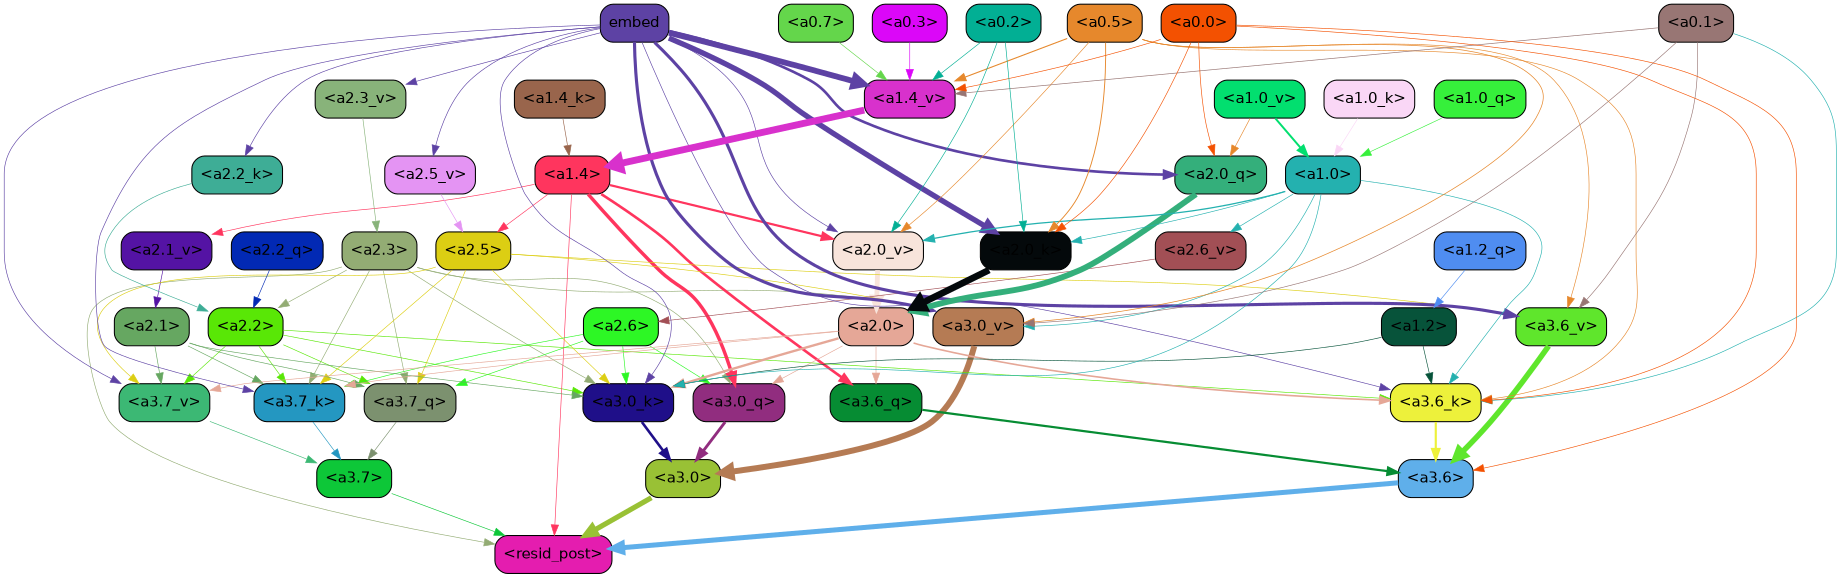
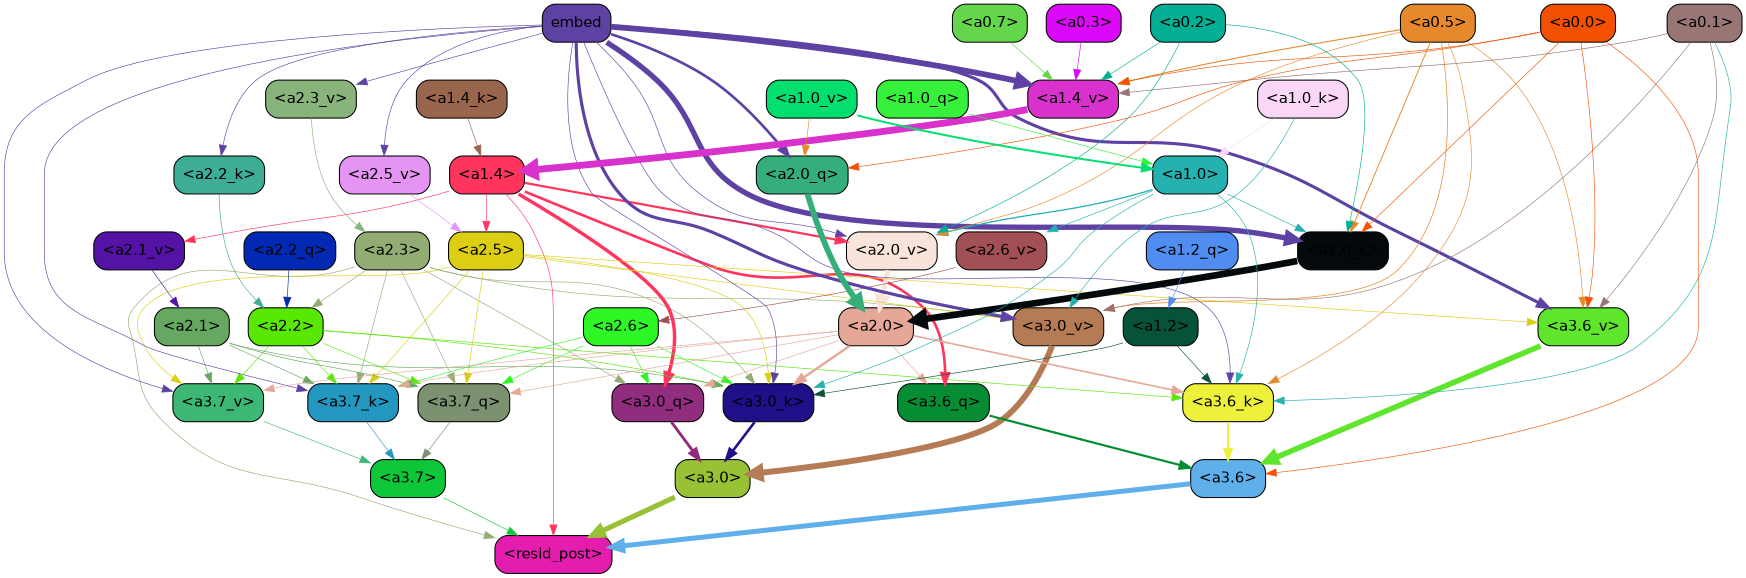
edge "<a0.0>" -> "<a3.6_k>": now "<a0.0>" -> "<a3.6_v>"
edge "<a1.0>" -> "<a3.0_v>": now "<a1.0_k>" -> "<a3.0_v>"
edge "<a2.0>" -> "<a3.7_q>": added
